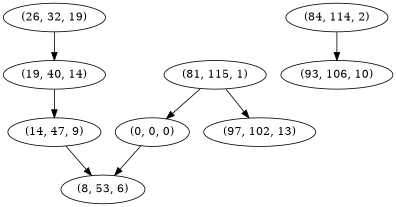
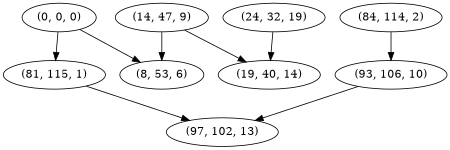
node "(26, 32, 19)": label "(26, 32, 19)" -> "(24, 32, 19)"
edge "(19, 40, 14)" -> "(14, 47, 9)": reversed
edge "(81, 115, 1)" -> "(0, 0, 0)": reversed
edge "(93, 106, 10)" -> "(97, 102, 13)": added
